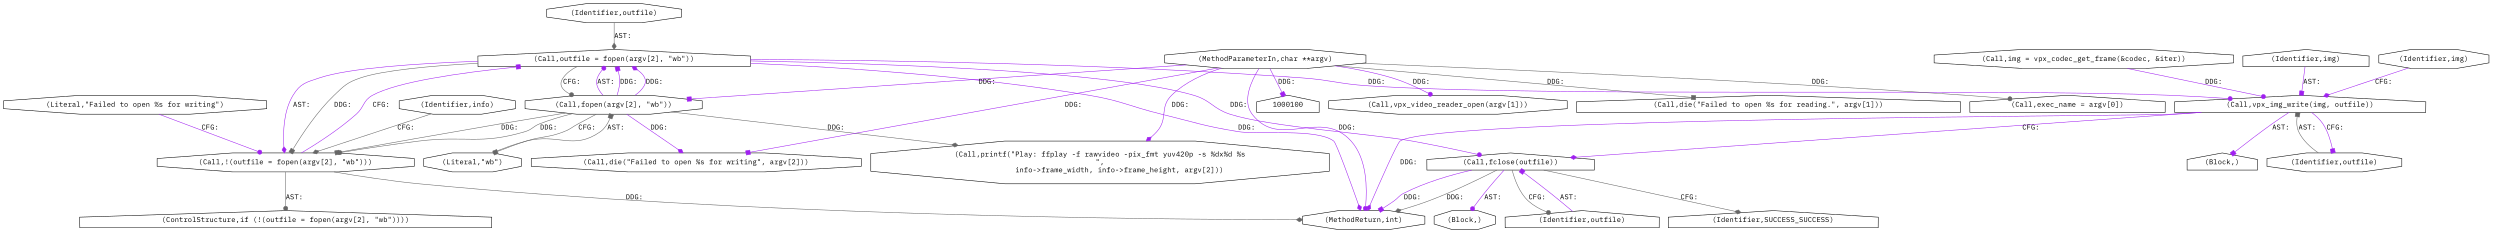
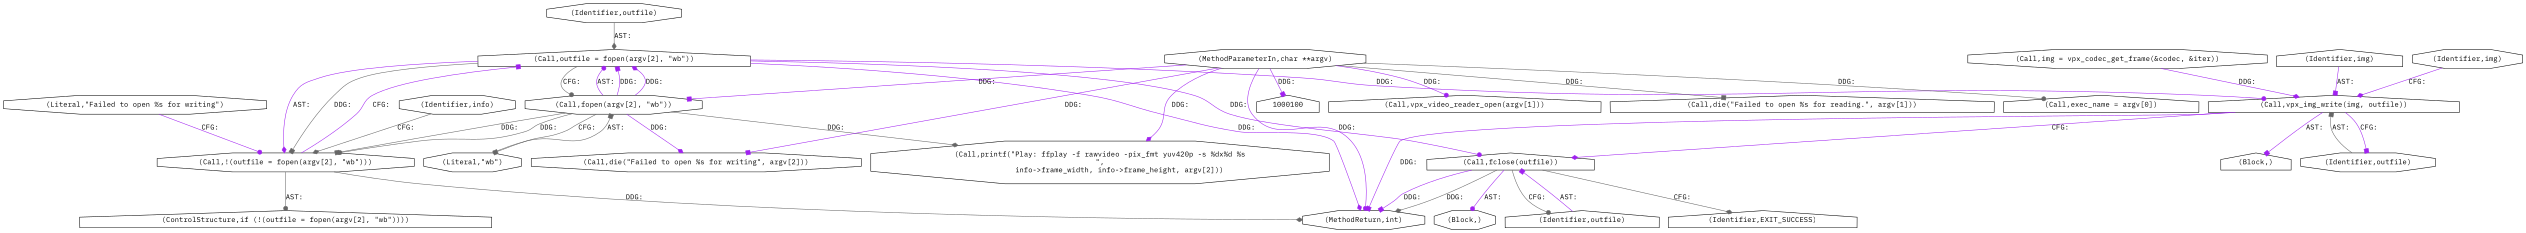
edge "(Call,img = vpx_codec_get_frame(&codec, &iter))" -> "(Call,vpx_img_write(img, outfile))": arrowhead dot -> diamond
node "(Call,vpx_video_reader_open(argv[1]))": shape octagon -> house
edge "(Call,vpx_img_write(img, outfile))" -> "(MethodReturn,int)": arrowhead diamond -> box
node "(Identifier,SUCCESS_SUCCESS)": label "(Identifier,SUCCESS_SUCCESS)" -> "(Identifier,EXIT_SUCCESS)"
